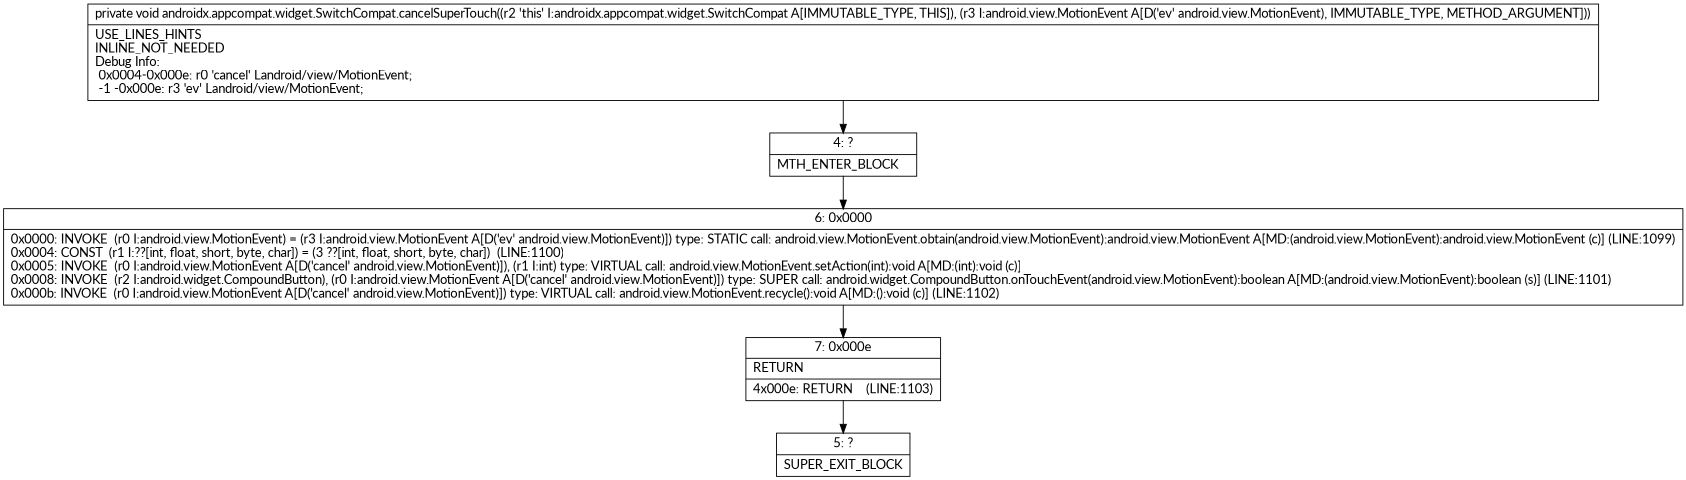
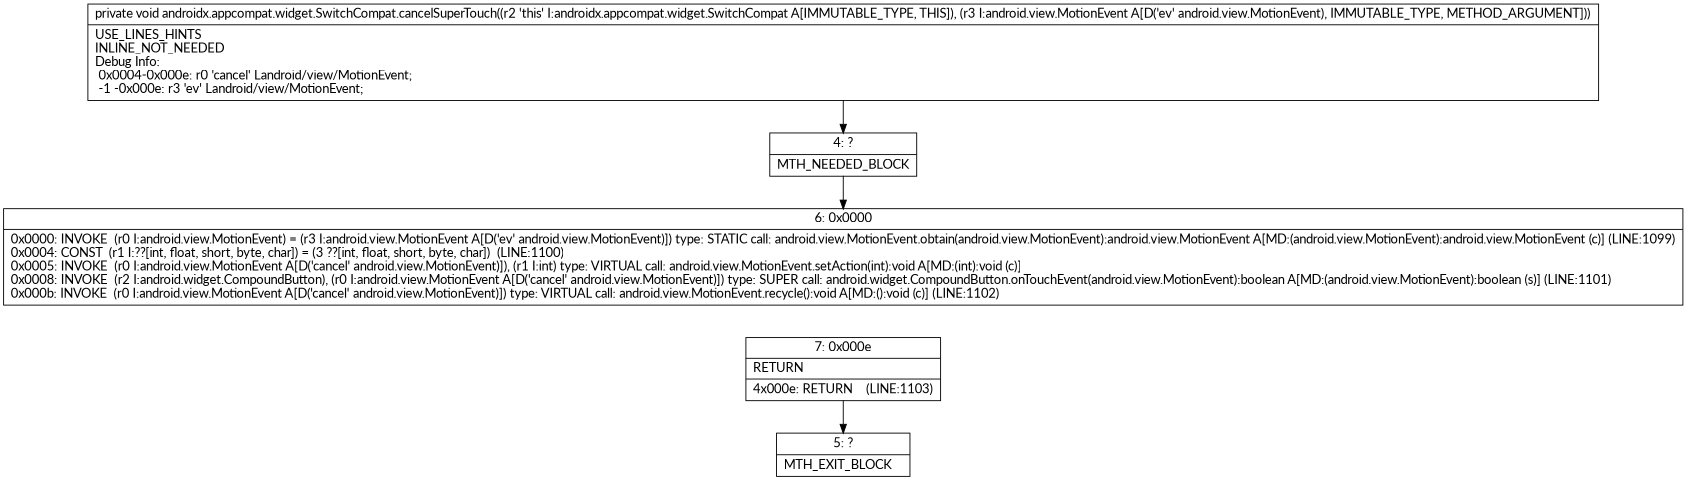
node "4: ?": text "MTH_ENTER_BLOCK" -> "MTH_NEEDED_BLOCK"
edge "6: 0x0000" -> "7: 0x000e": removed
node "5: ?": text "SUPER_EXIT_BLOCK" -> "MTH_EXIT_BLOCK"
